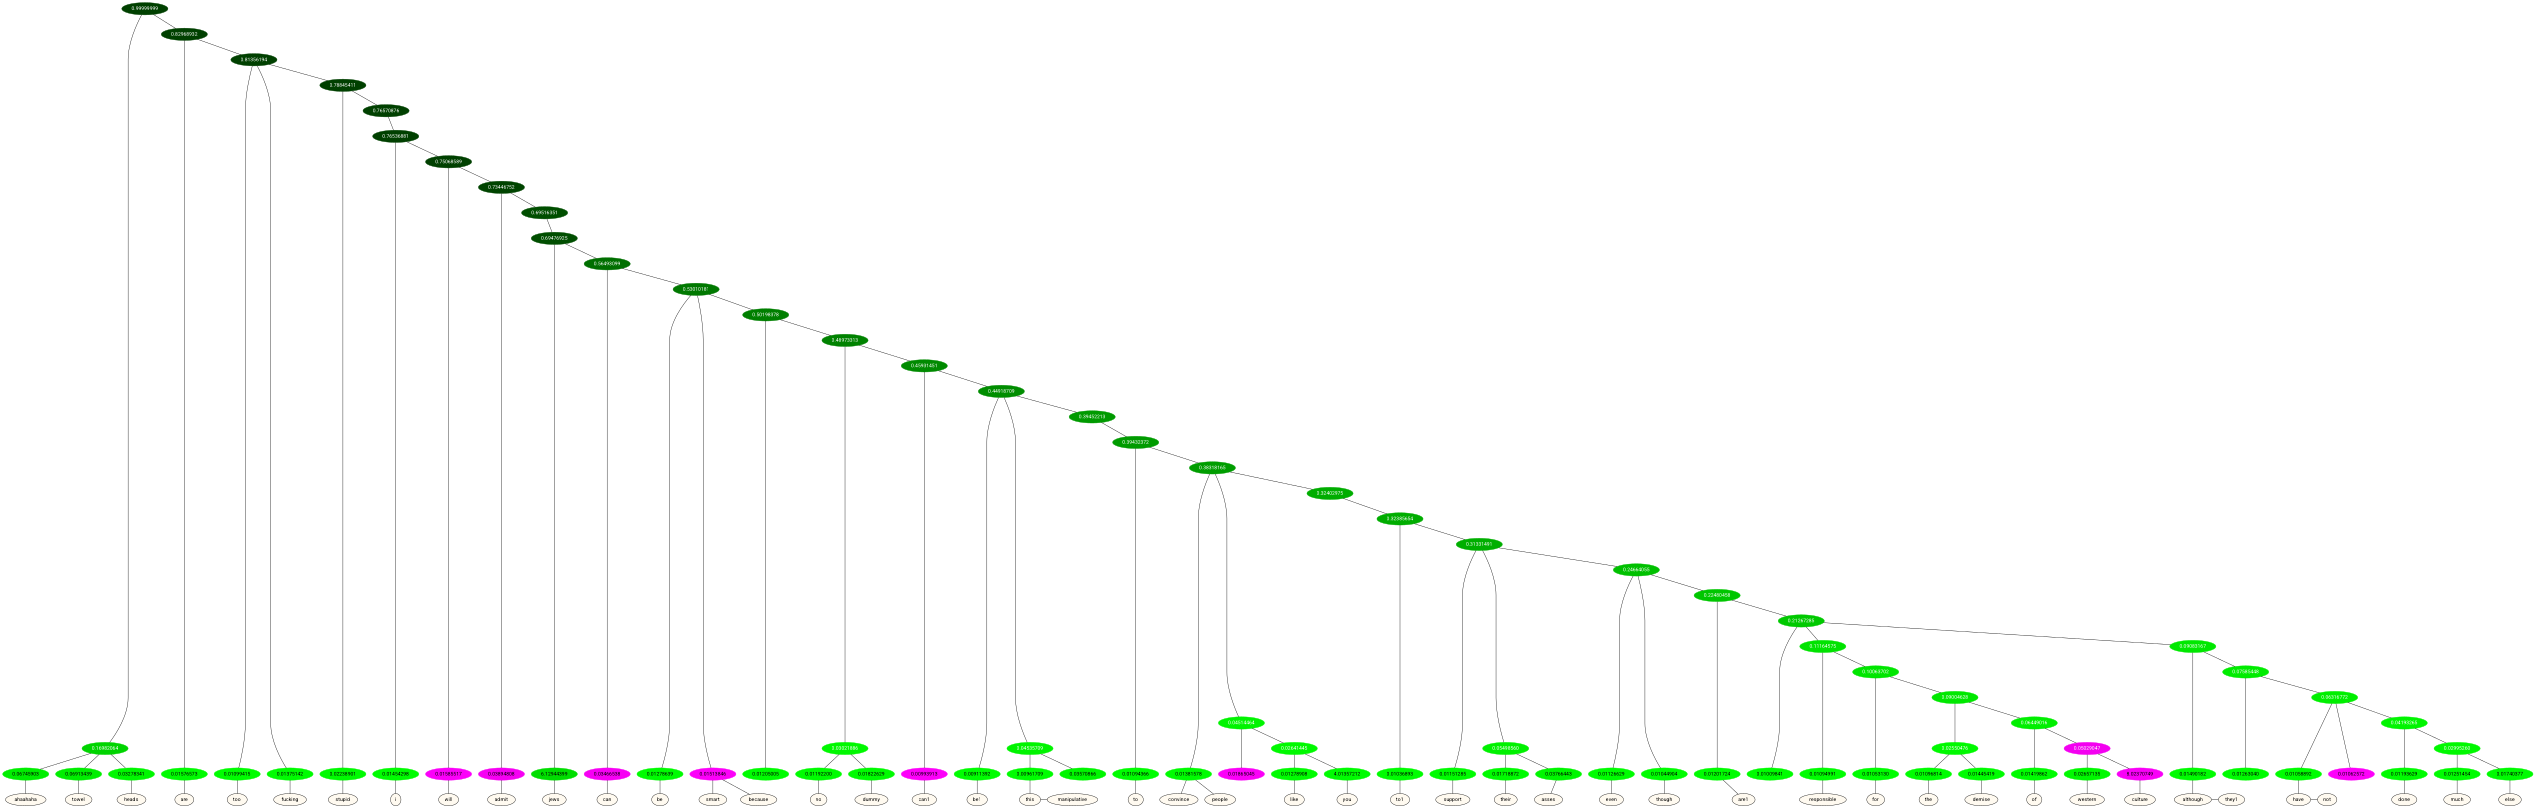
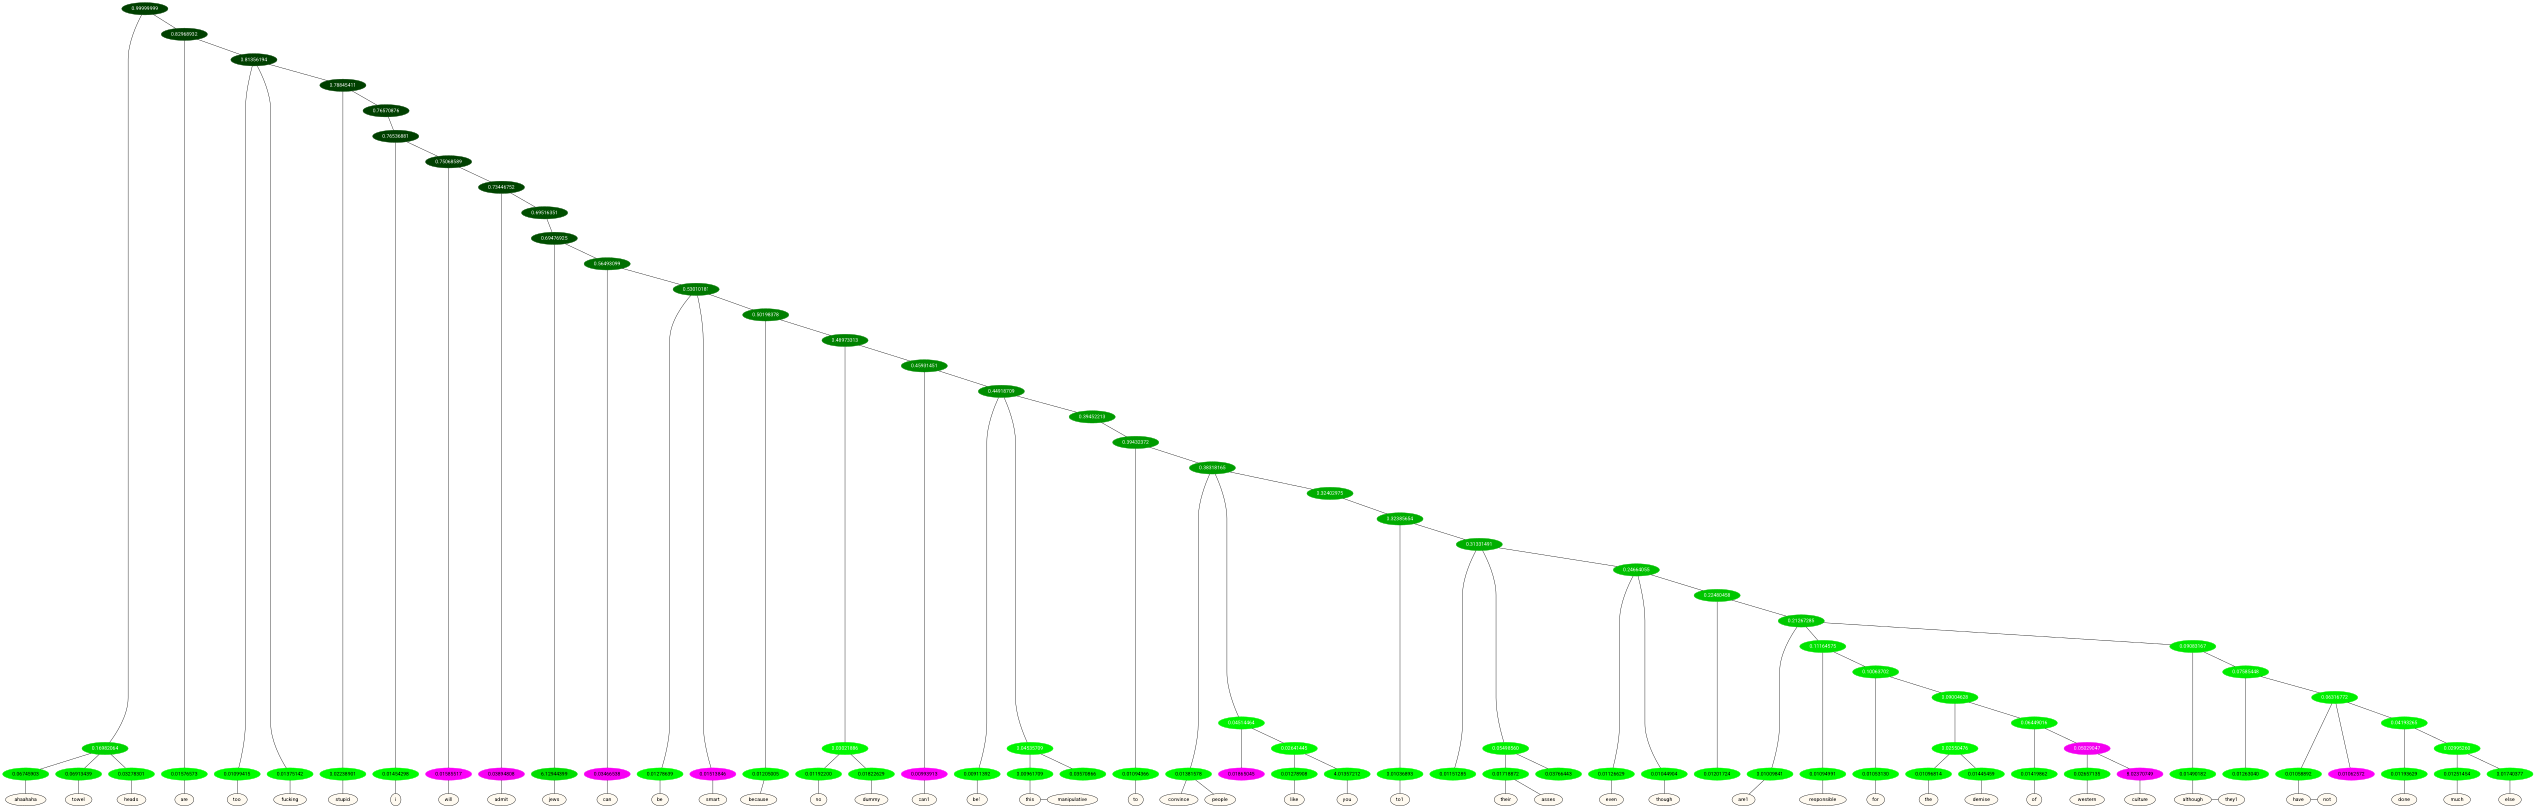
node "0.03278341": label "0.03278341" -> "0.03278301"
node "0.01445419": label "0.01445419" -> "0.01445459"
edge "0.01513846" -- "because": now "0.01205005" -- "because"
edge "0.03766443" -- "asses": now "0.01718872" -- "asses"
edge "0.01201724" -- "are1": now "0.01009841" -- "are1"
node "support": removed
